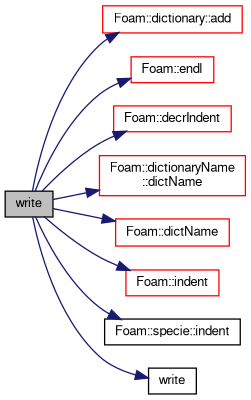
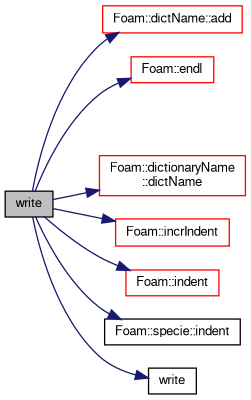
node "Foam::dictionary::add": label "Foam::dictionary::add" -> "Foam::dictName::add"
node "Foam::decrIndent": removed
node "Foam::dictName": label "Foam::dictName" -> "Foam::incrIndent"
